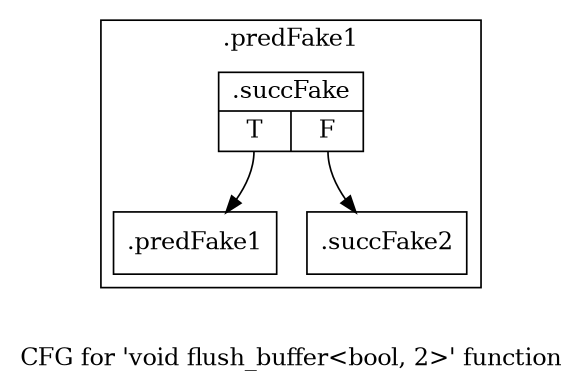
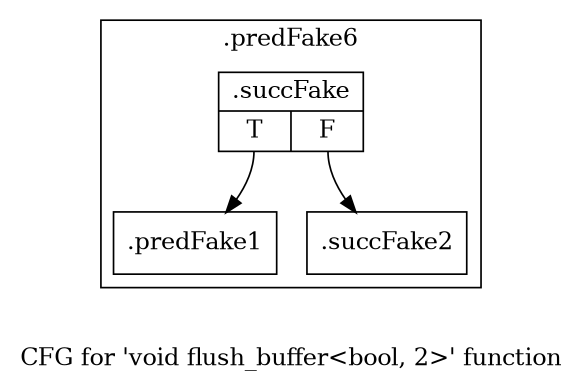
cluster ".predFake1": label ".predFake1" -> ".predFake6"
